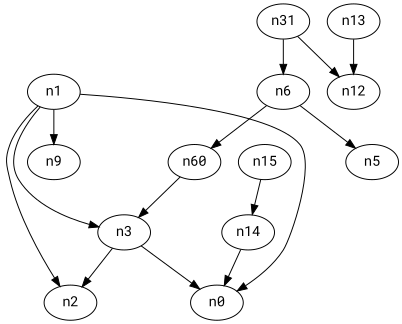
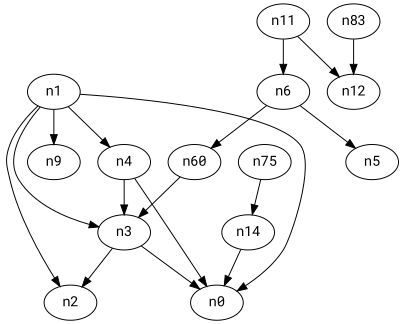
node "n31": label "n31" -> "n11"
node "n13": label "n13" -> "n83"
node "n4": added
node "n15": label "n15" -> "n75"
